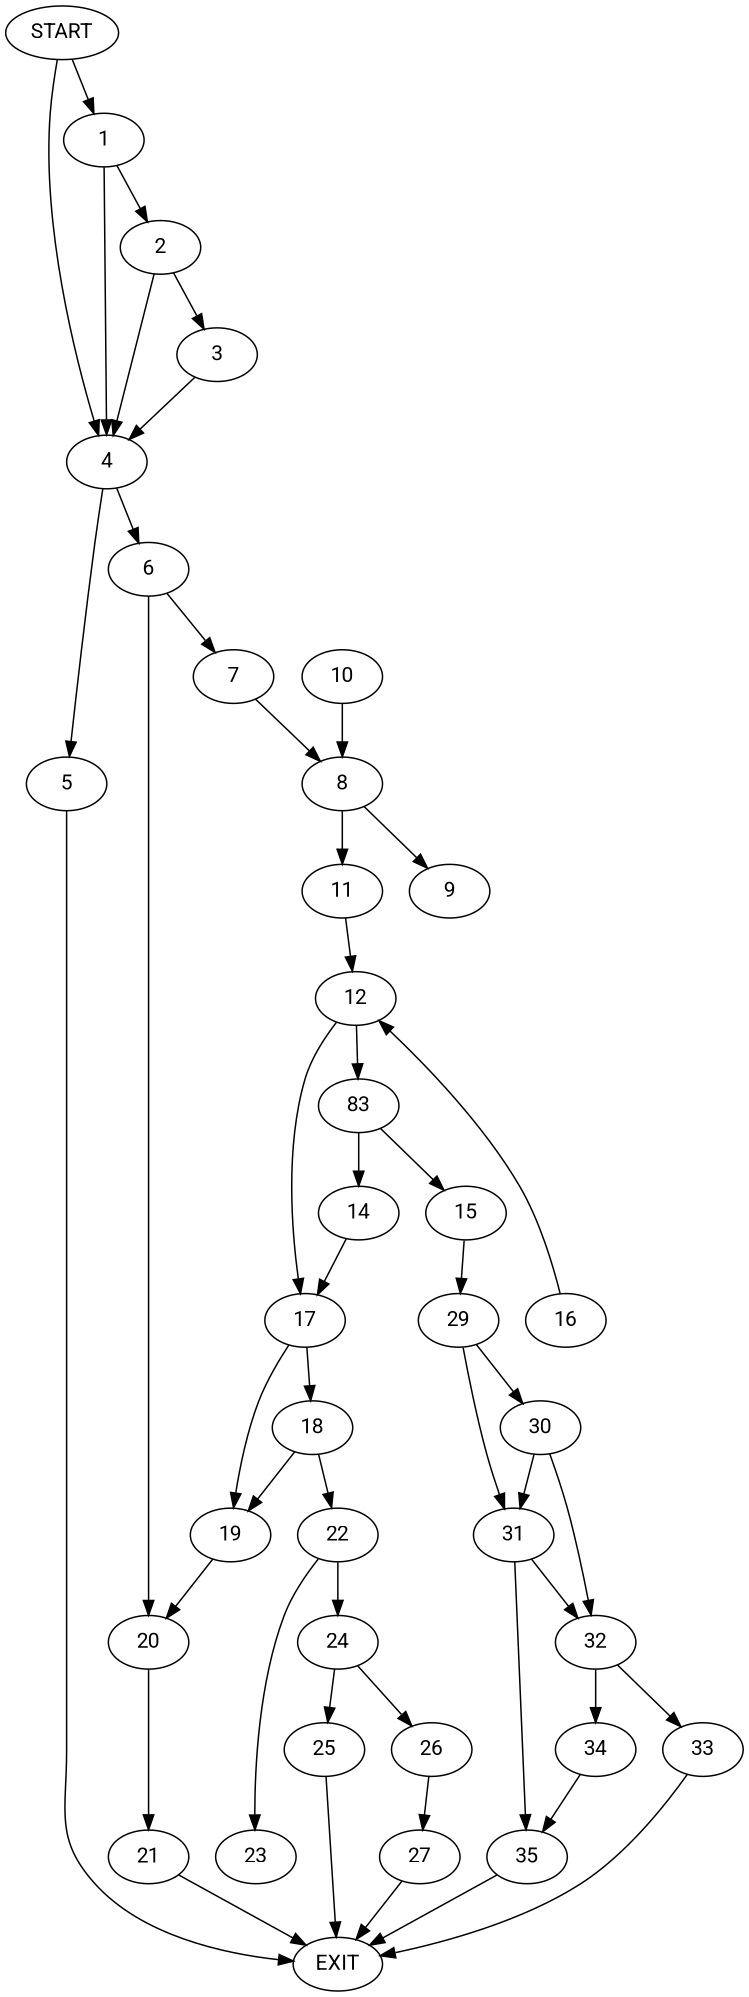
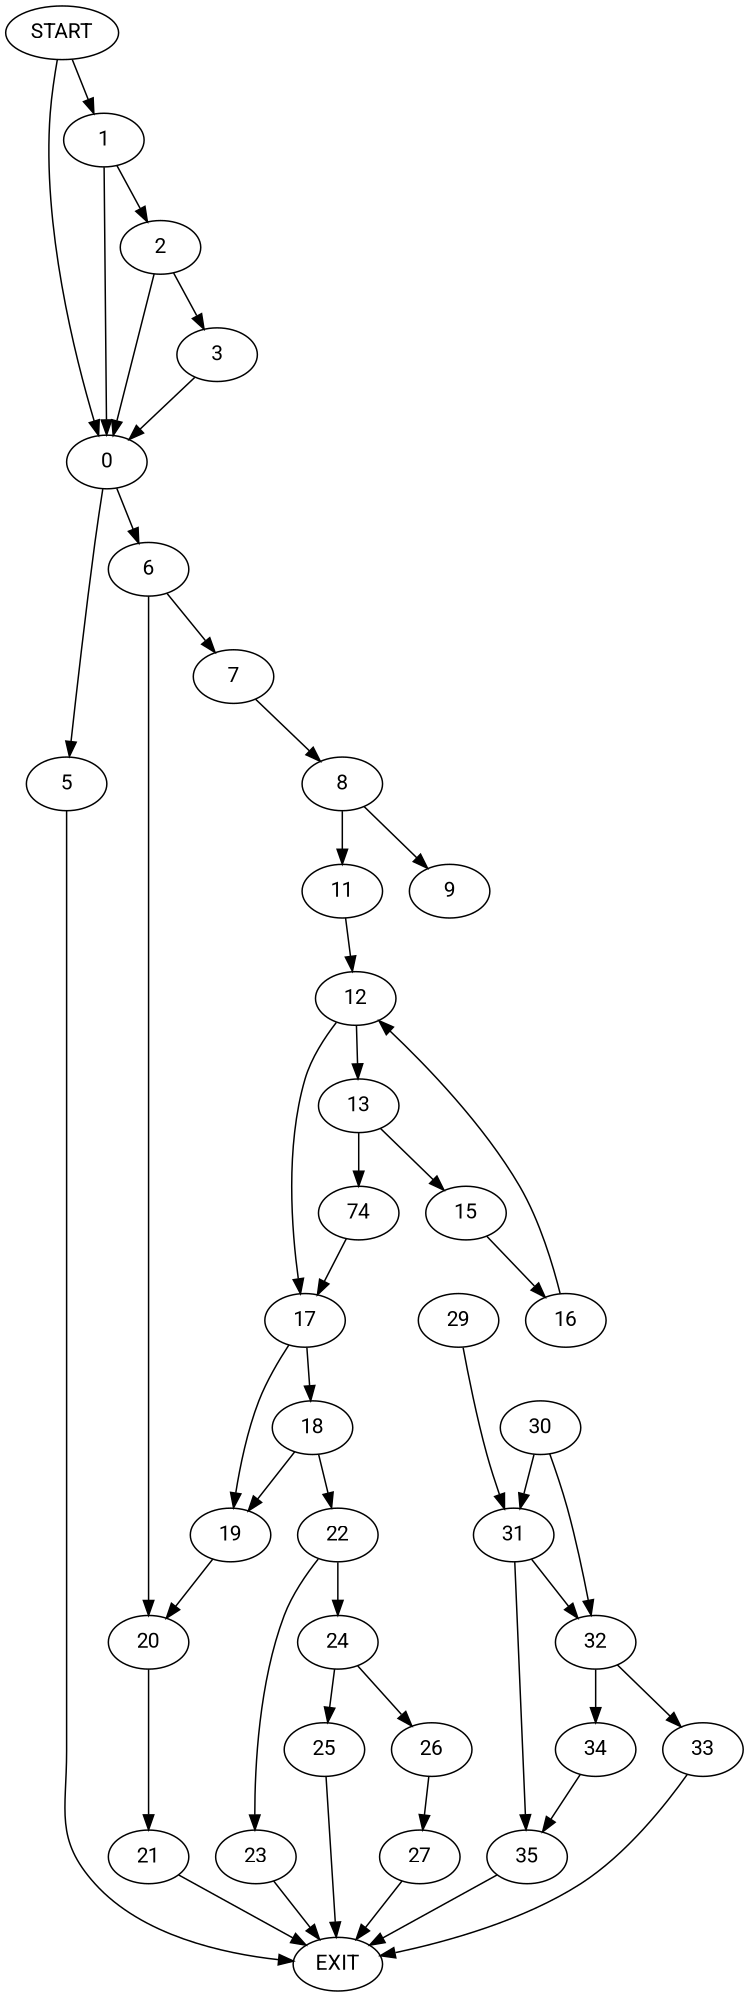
node "4": label "4" -> "0"
node "10": removed
node "83": label "83" -> "13"
node "14": label "14" -> "74"
edge "15" -> "29": now "15" -> "16"
edge "29" -> "30": removed
edge "23" -> "EXIT": added
